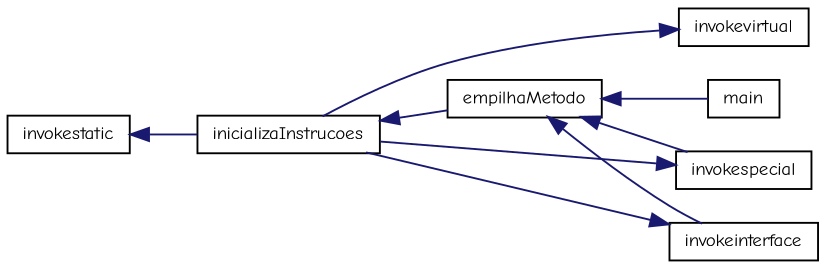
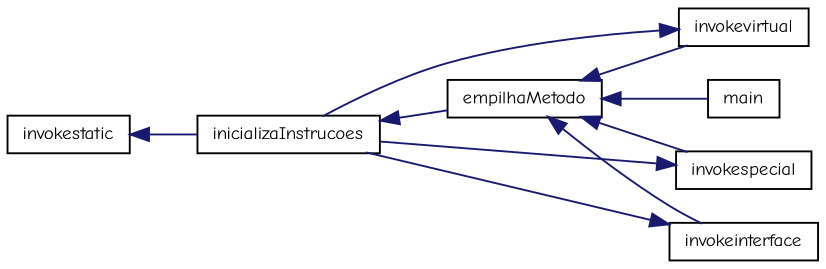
edge "invokevirtual" -> "empilhaMetodo": added
